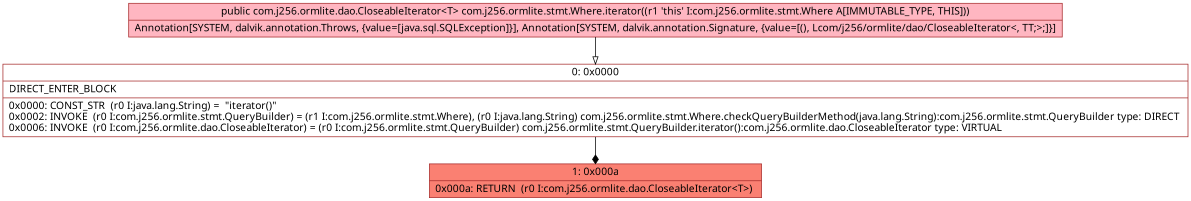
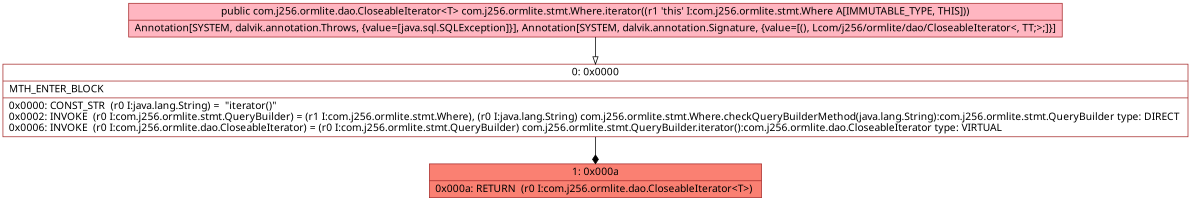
node "0: 0x0000": text "DIRECT_ENTER_BLOCK" -> "MTH_ENTER_BLOCK"
